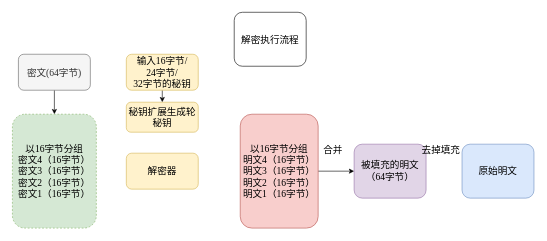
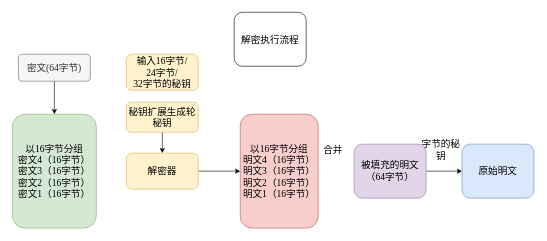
node "密文(64字节)": size 72x36 -> 72x27
edge "输入16字节/24字节/32字节的秘钥" -> "秘钥扩展生成轮秘钥": removed
edge "秘钥扩展生成轮秘钥" -> "解密器": added
node "去掉填充": label "去掉填充" -> "字节的秘钥"
node "以16字节分组密文4（16字节）密文3（16字节）密文2（16字节）密文1（16字节）": style dashed -> solid
edge "解密器" -> "以16字节分组明文4（16字节）明文3（16字节）明文2（16字节）明文1（16字节）": added
edge "以16字节分组明文4（16字节）明文3（16字节）明文2（16字节）明文1（16字节）" -> "被填充的明文（64字节）": removed
edge "被填充的明文（64字节）" -> "原始明文": added
